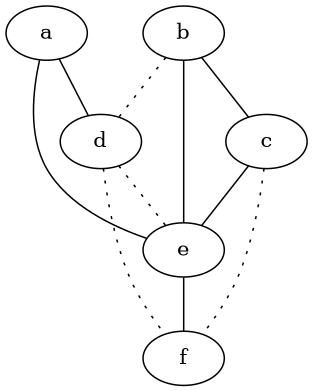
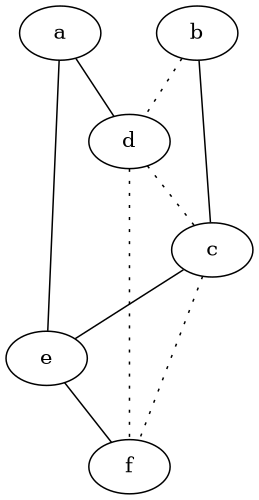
edge "b" -- "e": removed
edge "d" -- "e": now "d" -- "c"
